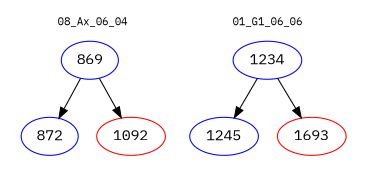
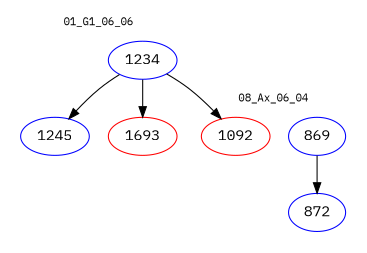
edge "869" -> "1092": now "1234" -> "1092"
